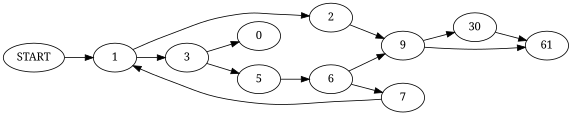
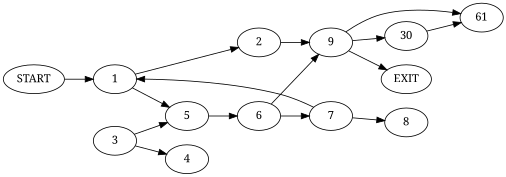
node "0": label "0" -> "4"
edge "1" -> "3": now "1" -> "5"
node "EXIT": added
node "8": added
